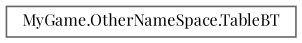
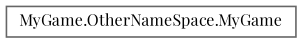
node "MyGame.OtherNameSpace.TableBT": label "MyGame.OtherNameSpace.TableBT" -> "MyGame.OtherNameSpace.MyGame"
